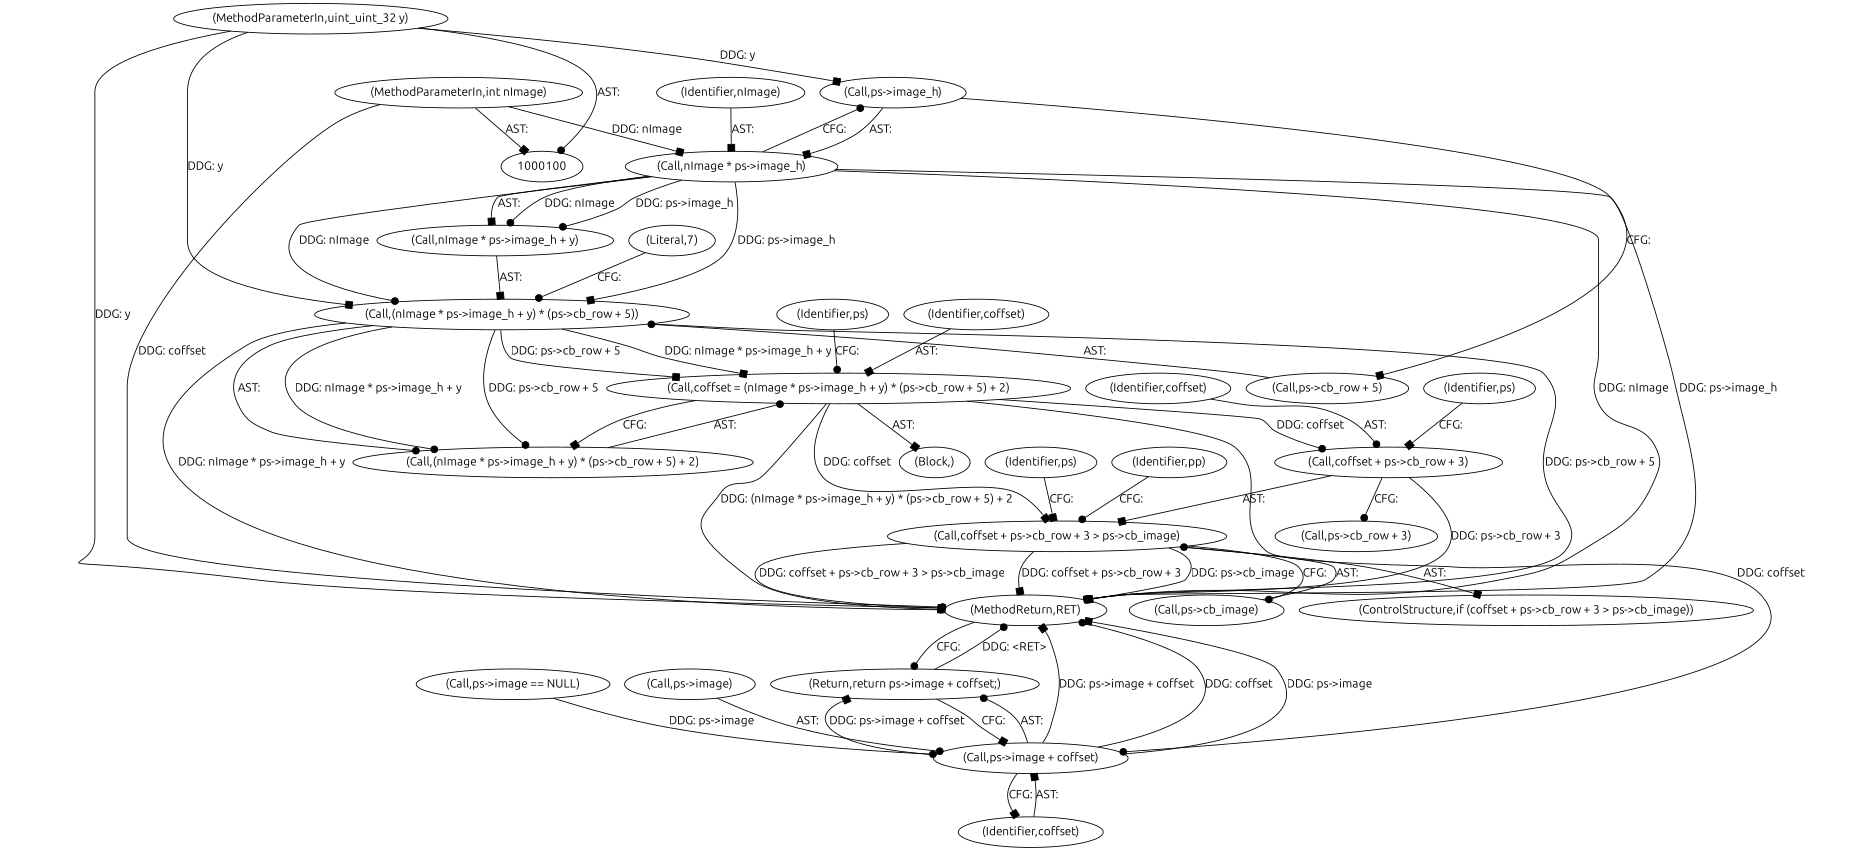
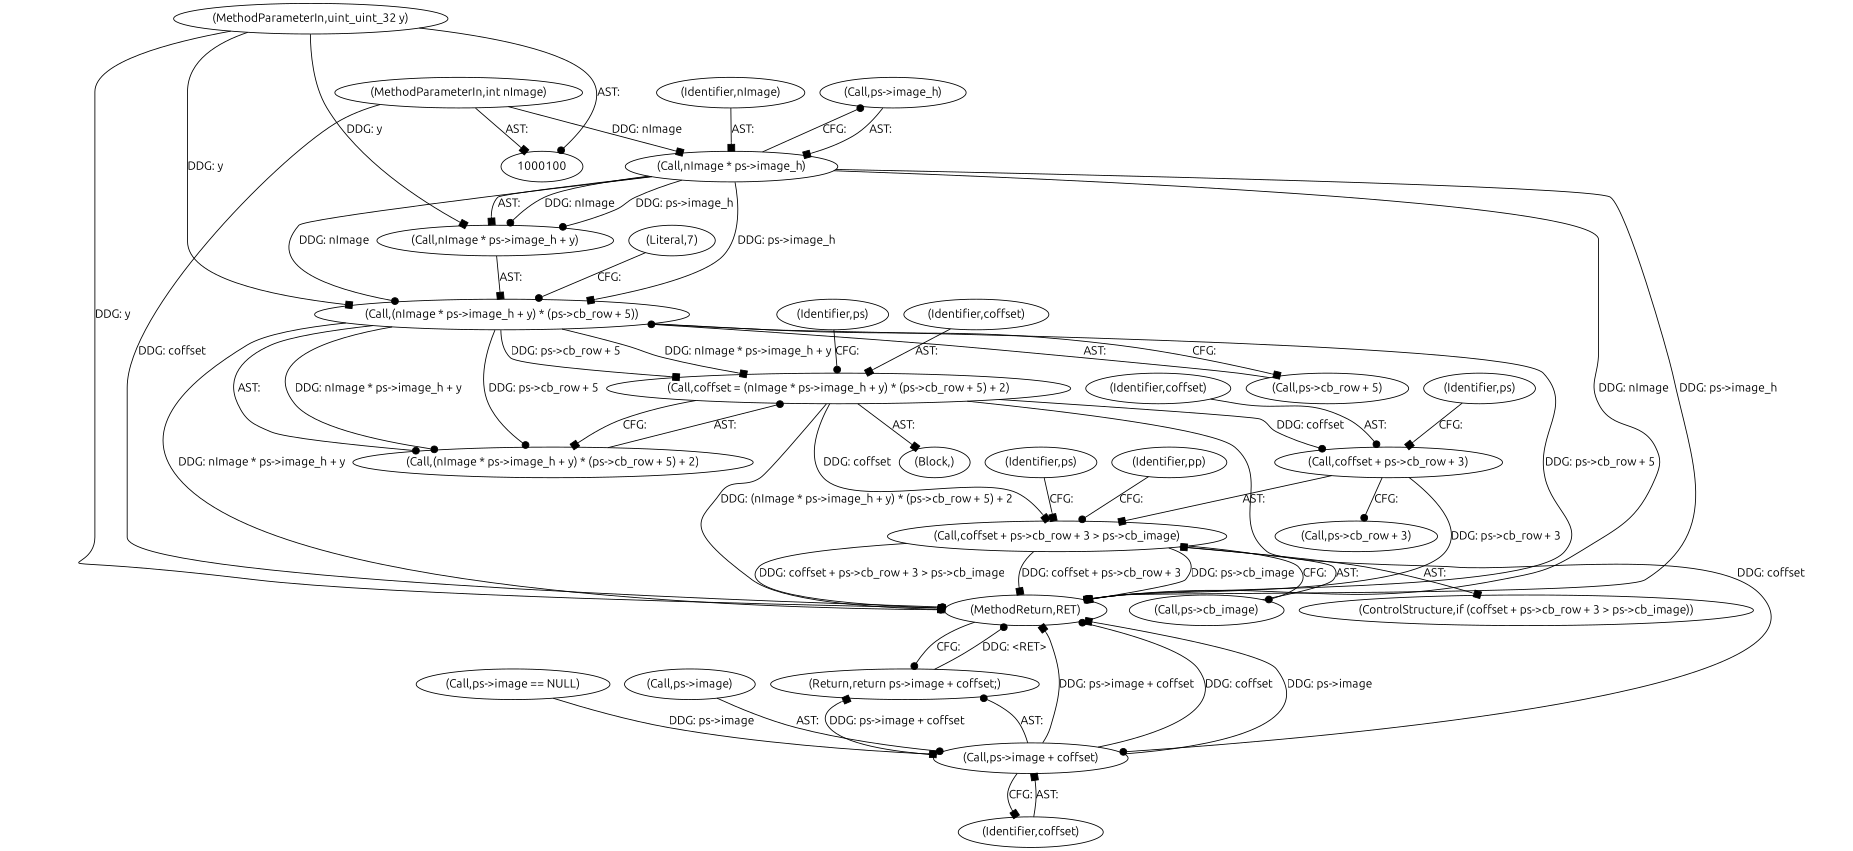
edge "(MethodParameterIn,uint_uint_32 y)" -> "(Call,ps->image_h)": now "(MethodParameterIn,uint_uint_32 y)" -> "(Call,nImage * ps->image_h + y)"
edge "(Call,ps->image_h)" -> "(Call,ps->cb_row + 5)": now "(Call,(nImage * ps->image_h + y) * (ps->cb_row + 5))" -> "(Call,ps->cb_row + 5)"
edge "(Call,ps->cb_image)" -> "(Call,coffset + ps->cb_row + 3 > ps->cb_image)": arrowhead dot -> box
edge "(Return,return ps->image + coffset;)" -> "(Call,ps->image + coffset)": removed, label "CFG:"
edge "(Call,ps->image == NULL)" -> "(Call,ps->image + coffset)": arrowhead dot -> box
